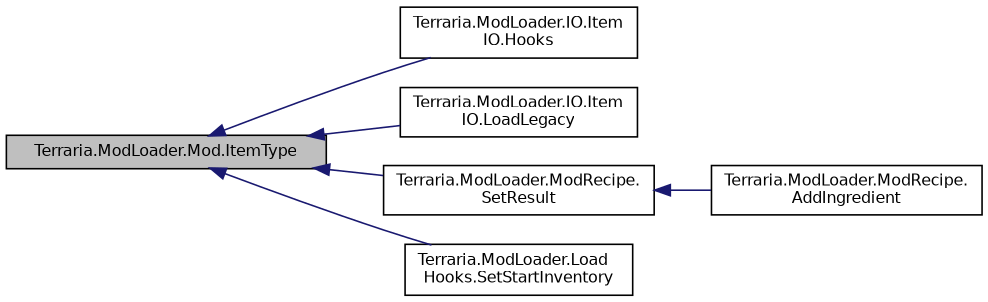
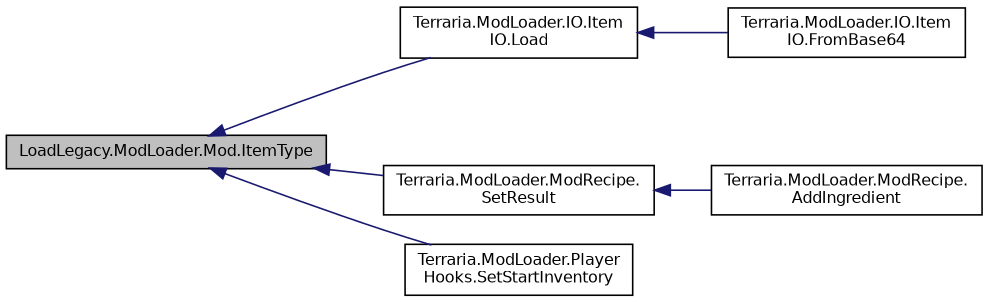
node "Terraria.ModLoader.IO.Item IO.Hooks": label "Terraria.ModLoader.IO.Item IO.Hooks" -> "Terraria.ModLoader.IO.Item IO.Load"
node "Terraria.ModLoader.IO.Item IO.FromBase64": added
node "Terraria.ModLoader.IO.Item IO.LoadLegacy": removed
node "Terraria.ModLoader.Mod.ItemType": label "Terraria.ModLoader.Mod.ItemType" -> "LoadLegacy.ModLoader.Mod.ItemType"
node "Terraria.ModLoader.Load Hooks.SetStartInventory": label "Terraria.ModLoader.Load Hooks.SetStartInventory" -> "Terraria.ModLoader.Player Hooks.SetStartInventory"
